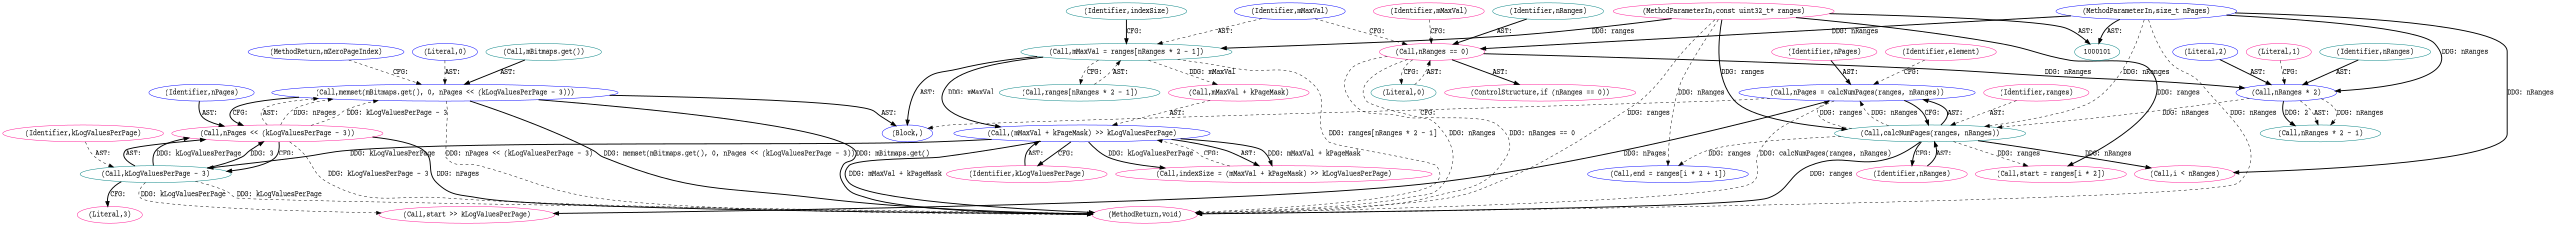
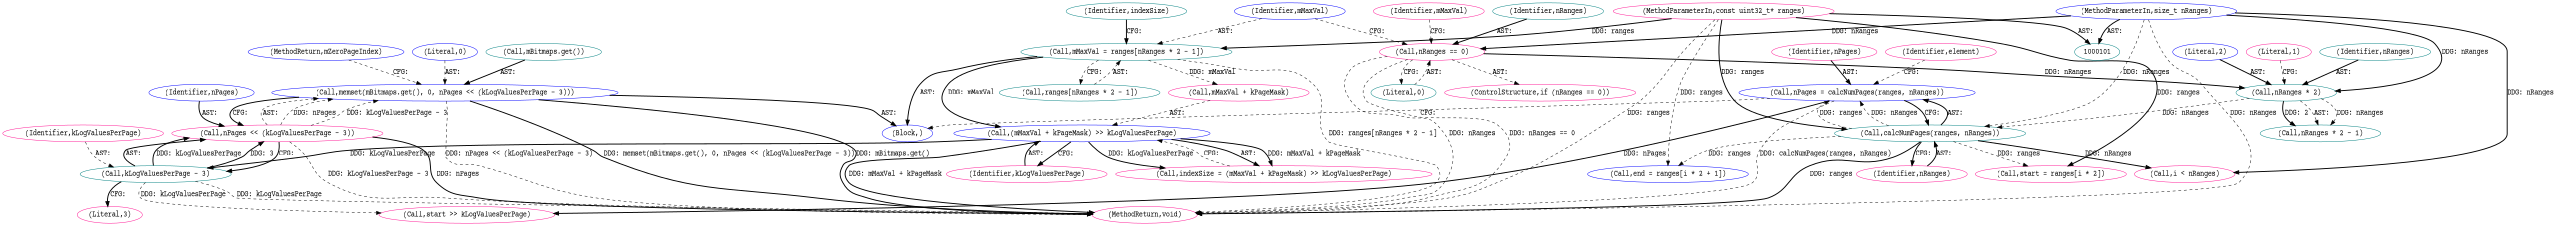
node "(MethodParameterIn,size_t nPages)": label "(MethodParameterIn,size_t nPages)" -> "(MethodParameterIn,size_t nRanges)"
edge "(Call,nRanges == 0)" -> "(ControlStructure,if (nRanges == 0))": style bold -> dashed
edge "(MethodParameterIn,const uint32_t* ranges)" -> "(Call,end = ranges[i * 2 + 1])": label "DDG: nRanges" -> "DDG: ranges"
node "(Identifier,ranges)": removed
node "(Call,nRanges * 2)": color blue -> teal
